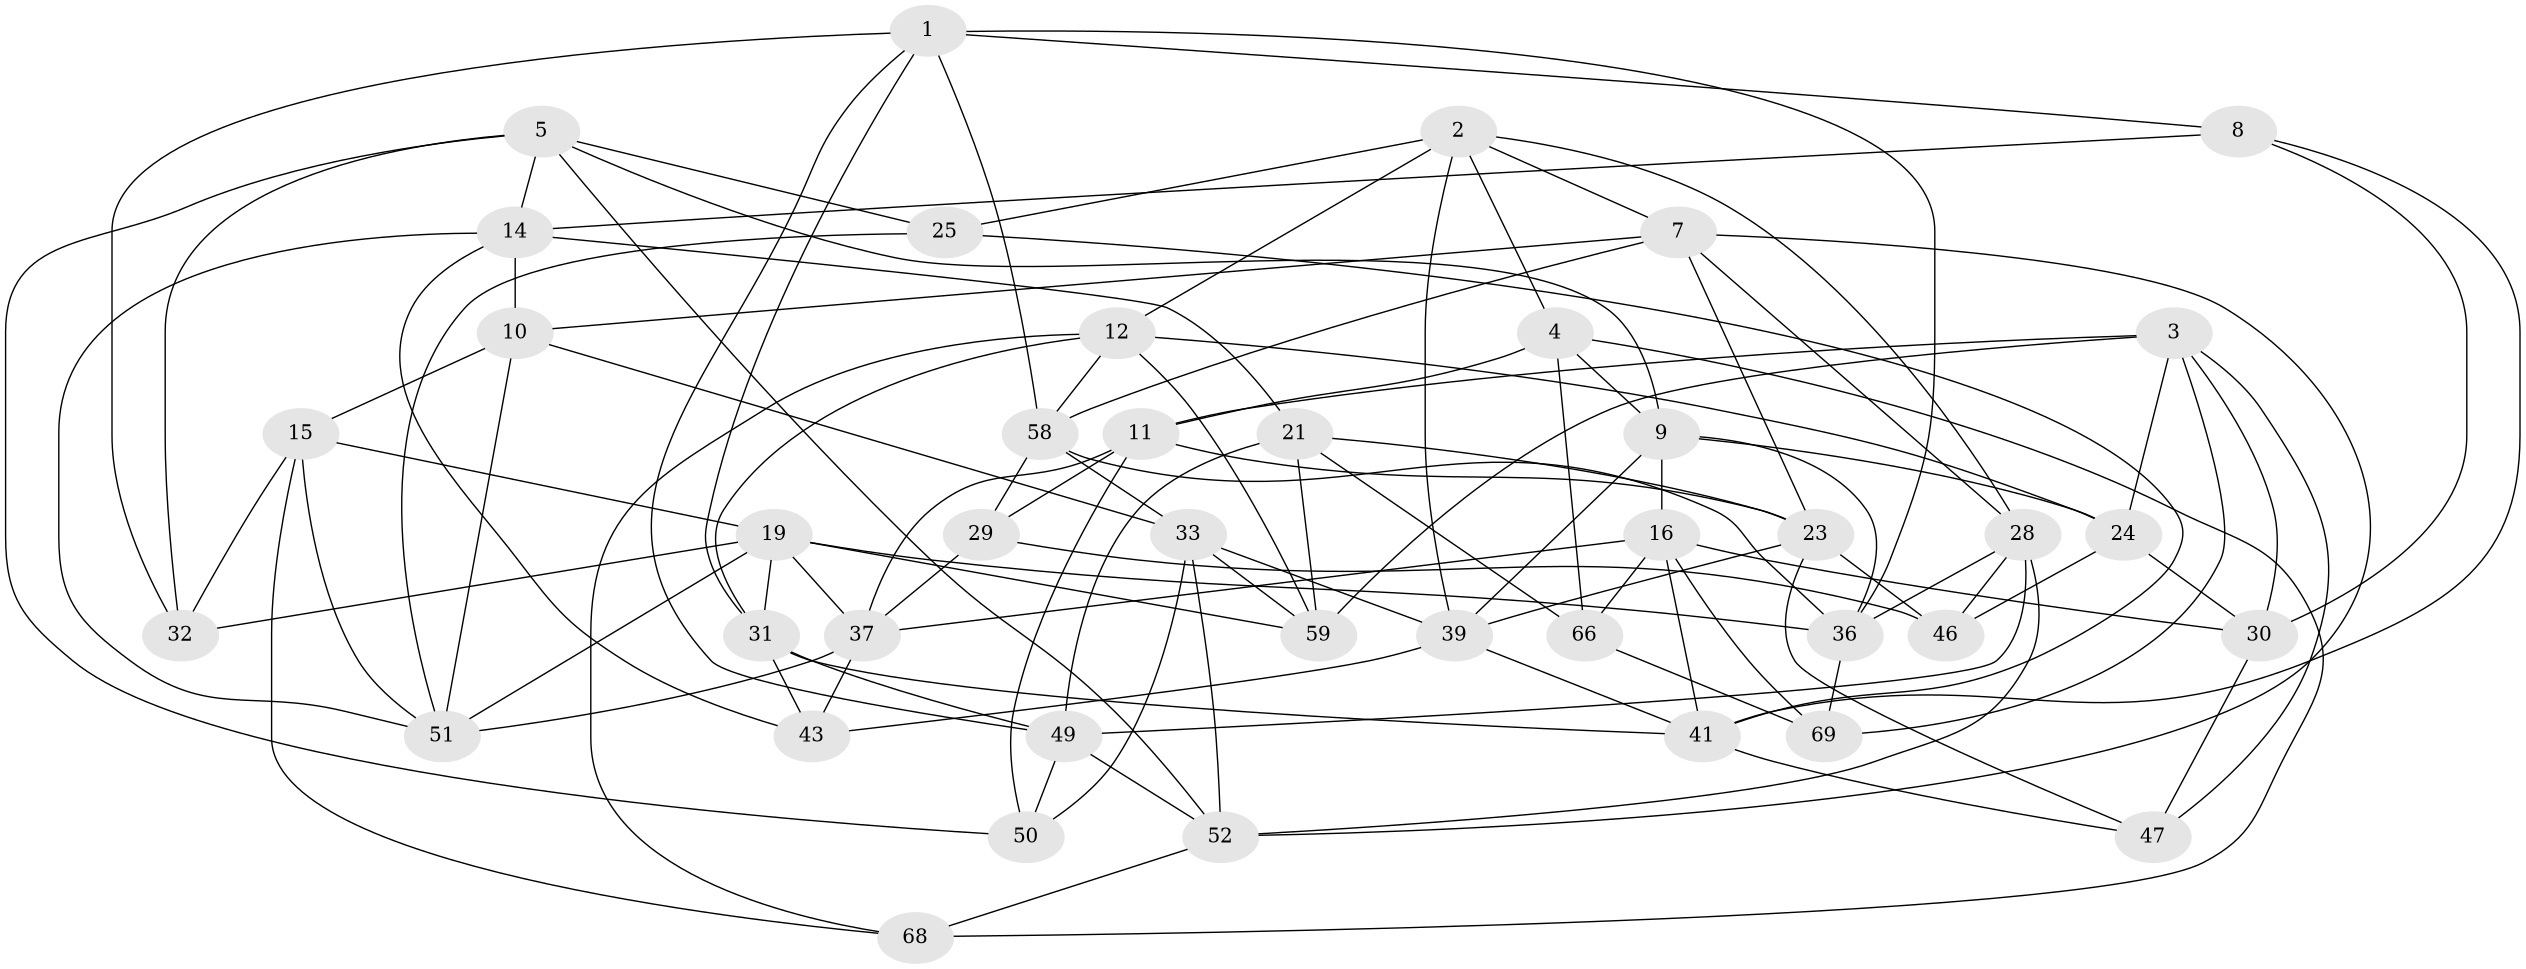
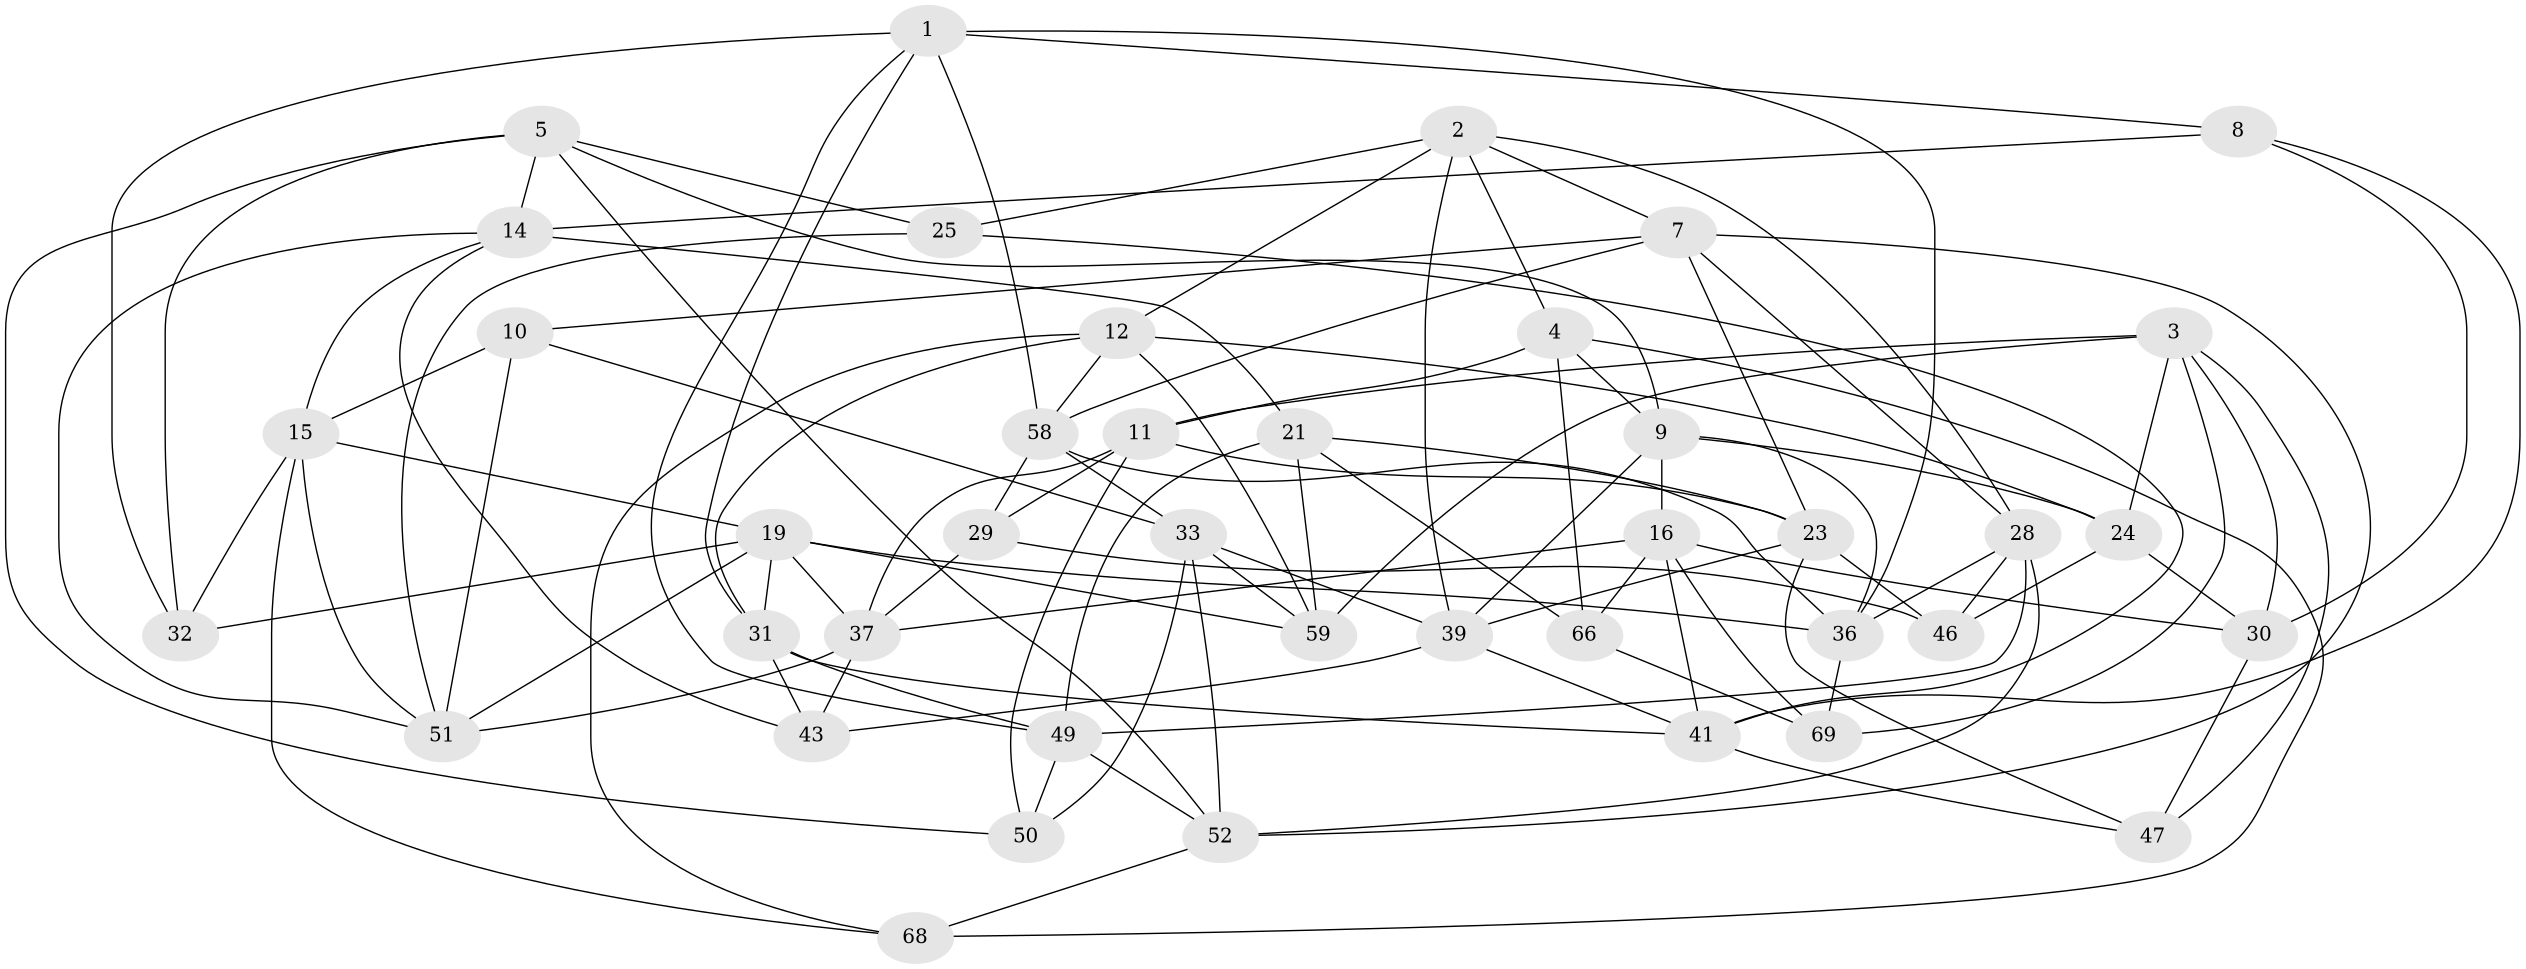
edge "14" -- "10": now "14" -- "15"
